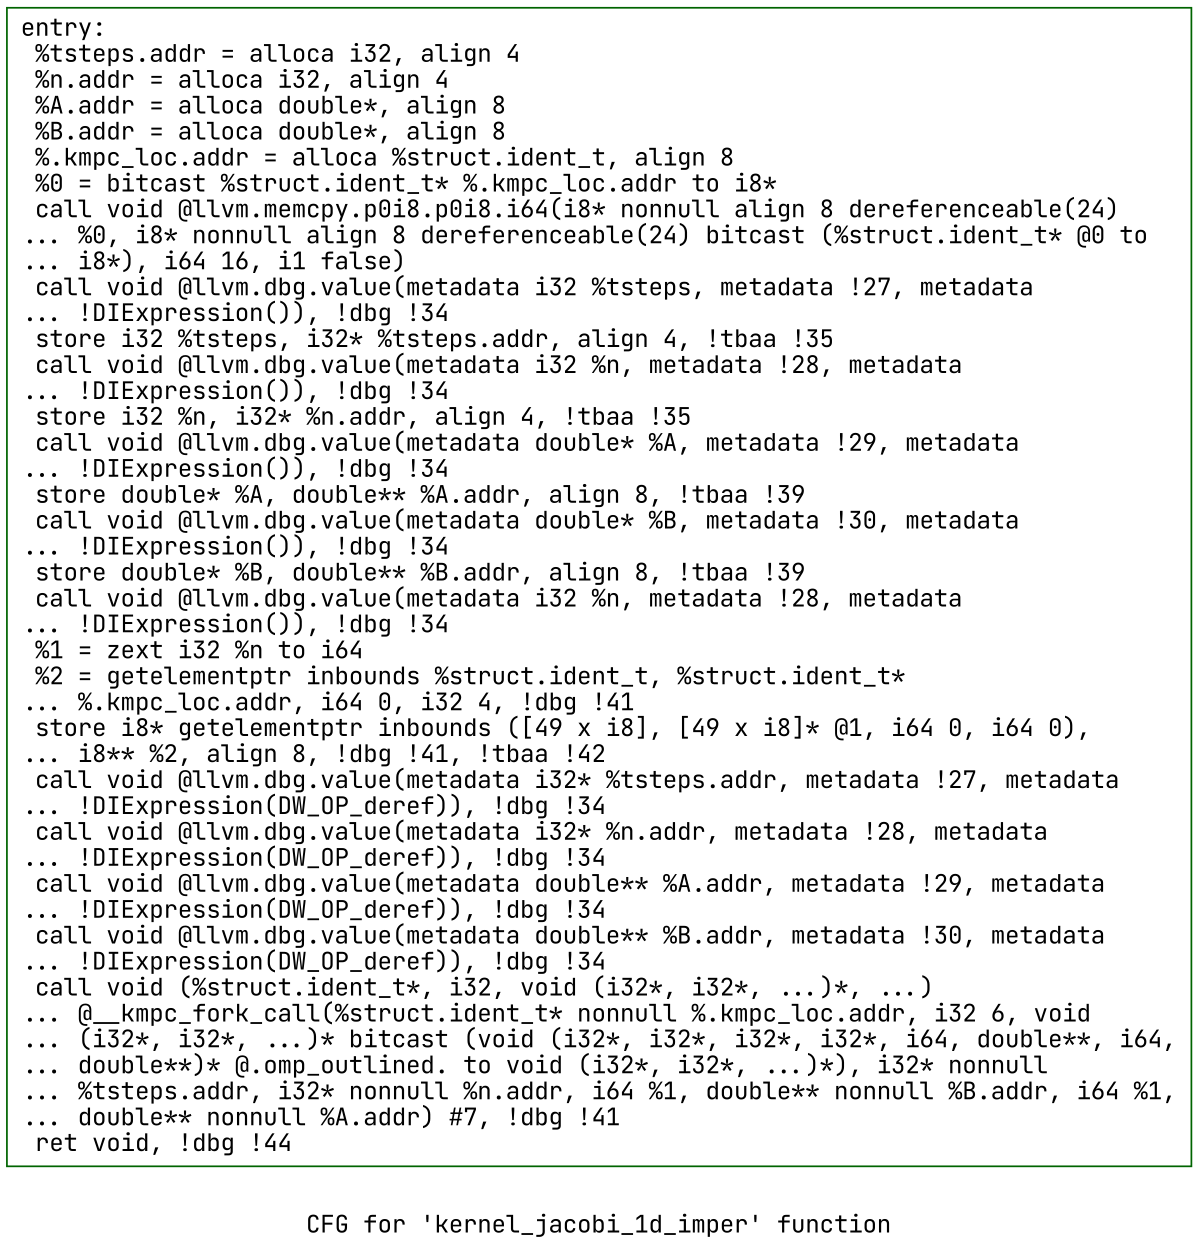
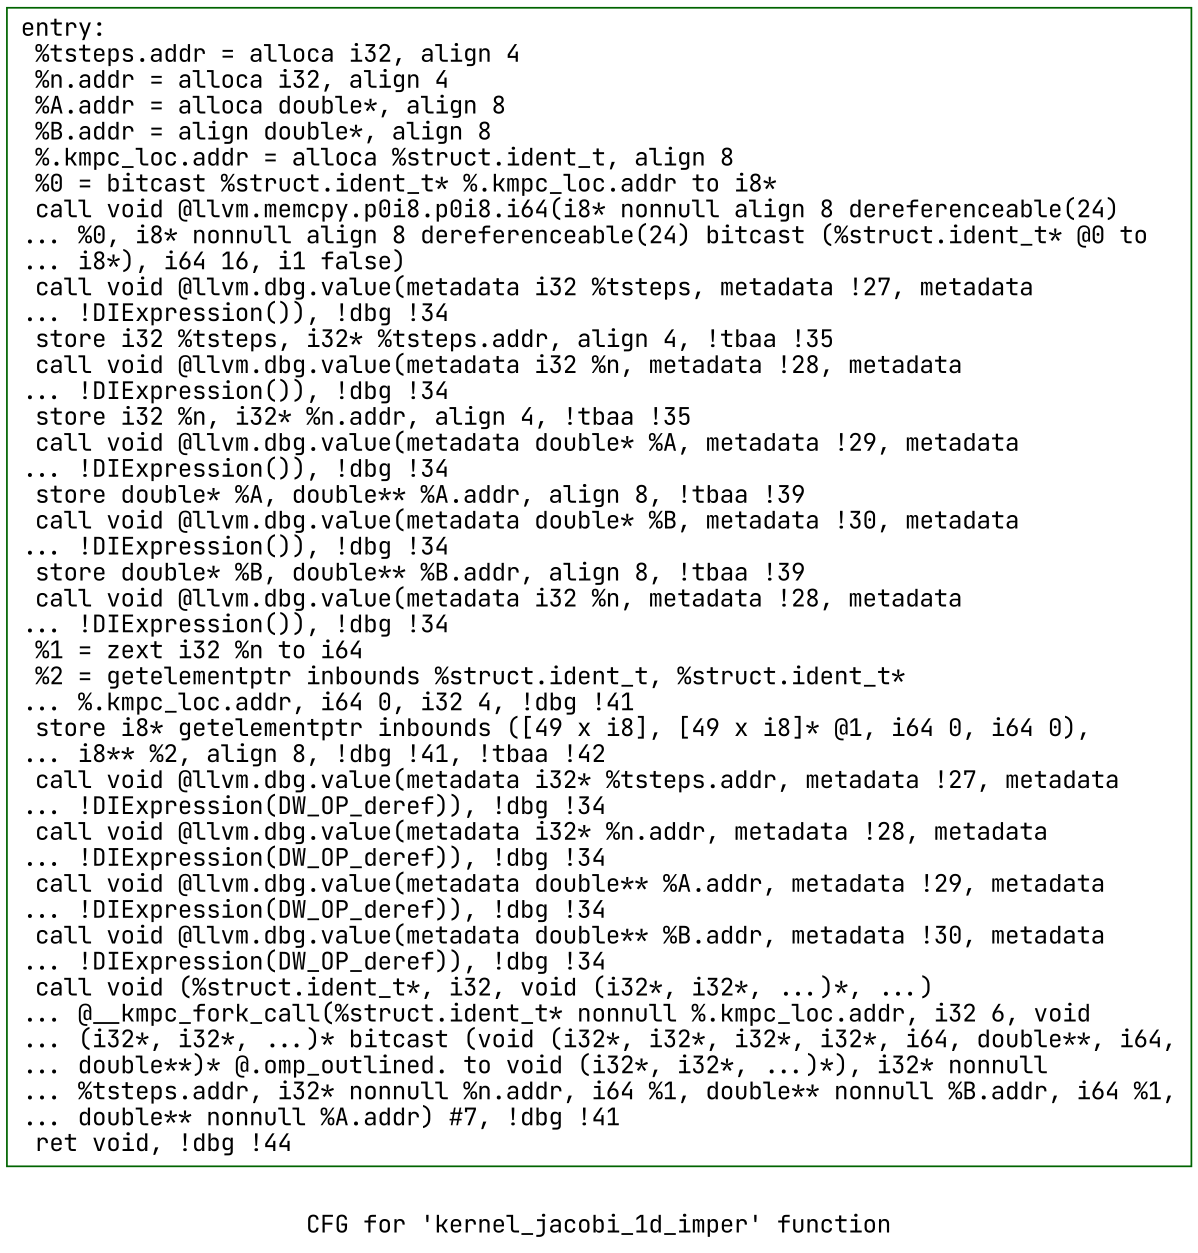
node "entry:": text "%B.addr = alloca double*, align 8" -> "%B.addr = align double*, align 8"
